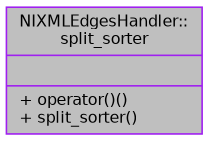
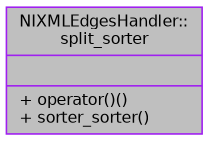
node "NIXMLEdgesHandler::": text "+ split_sorter()" -> "+ sorter_sorter()"
